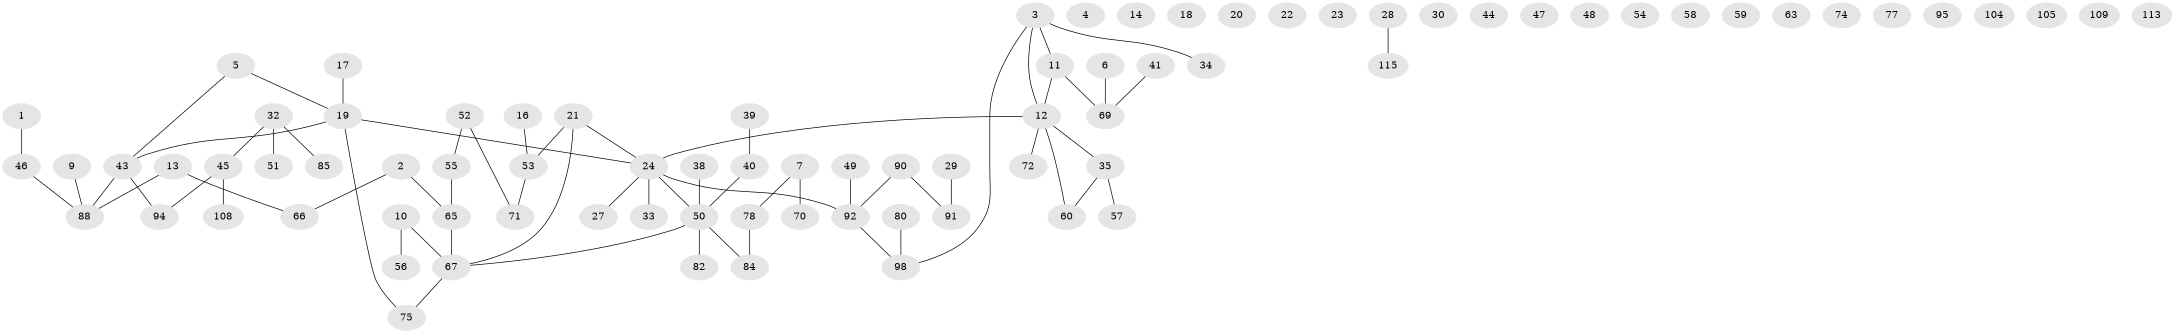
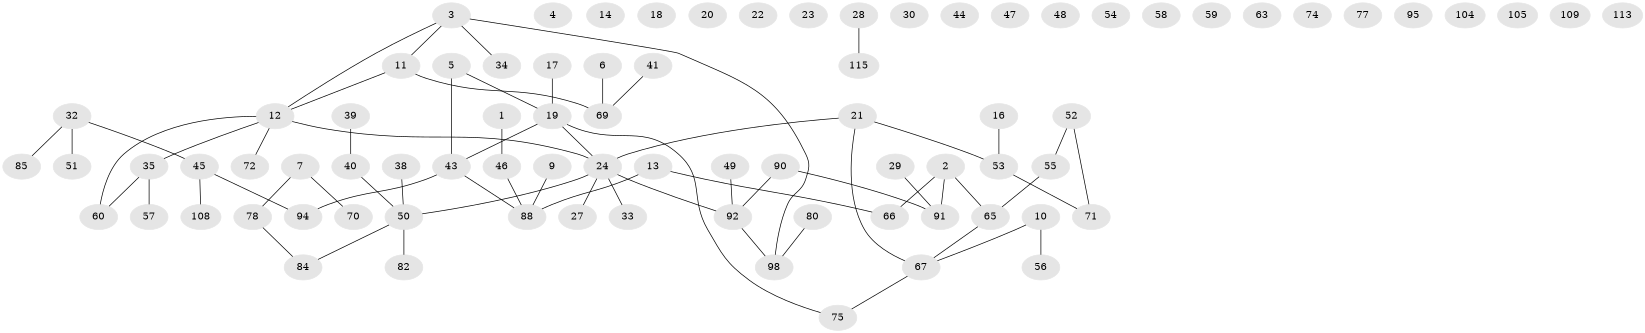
edge "2" -- "91": added
edge "50" -- "67": removed
